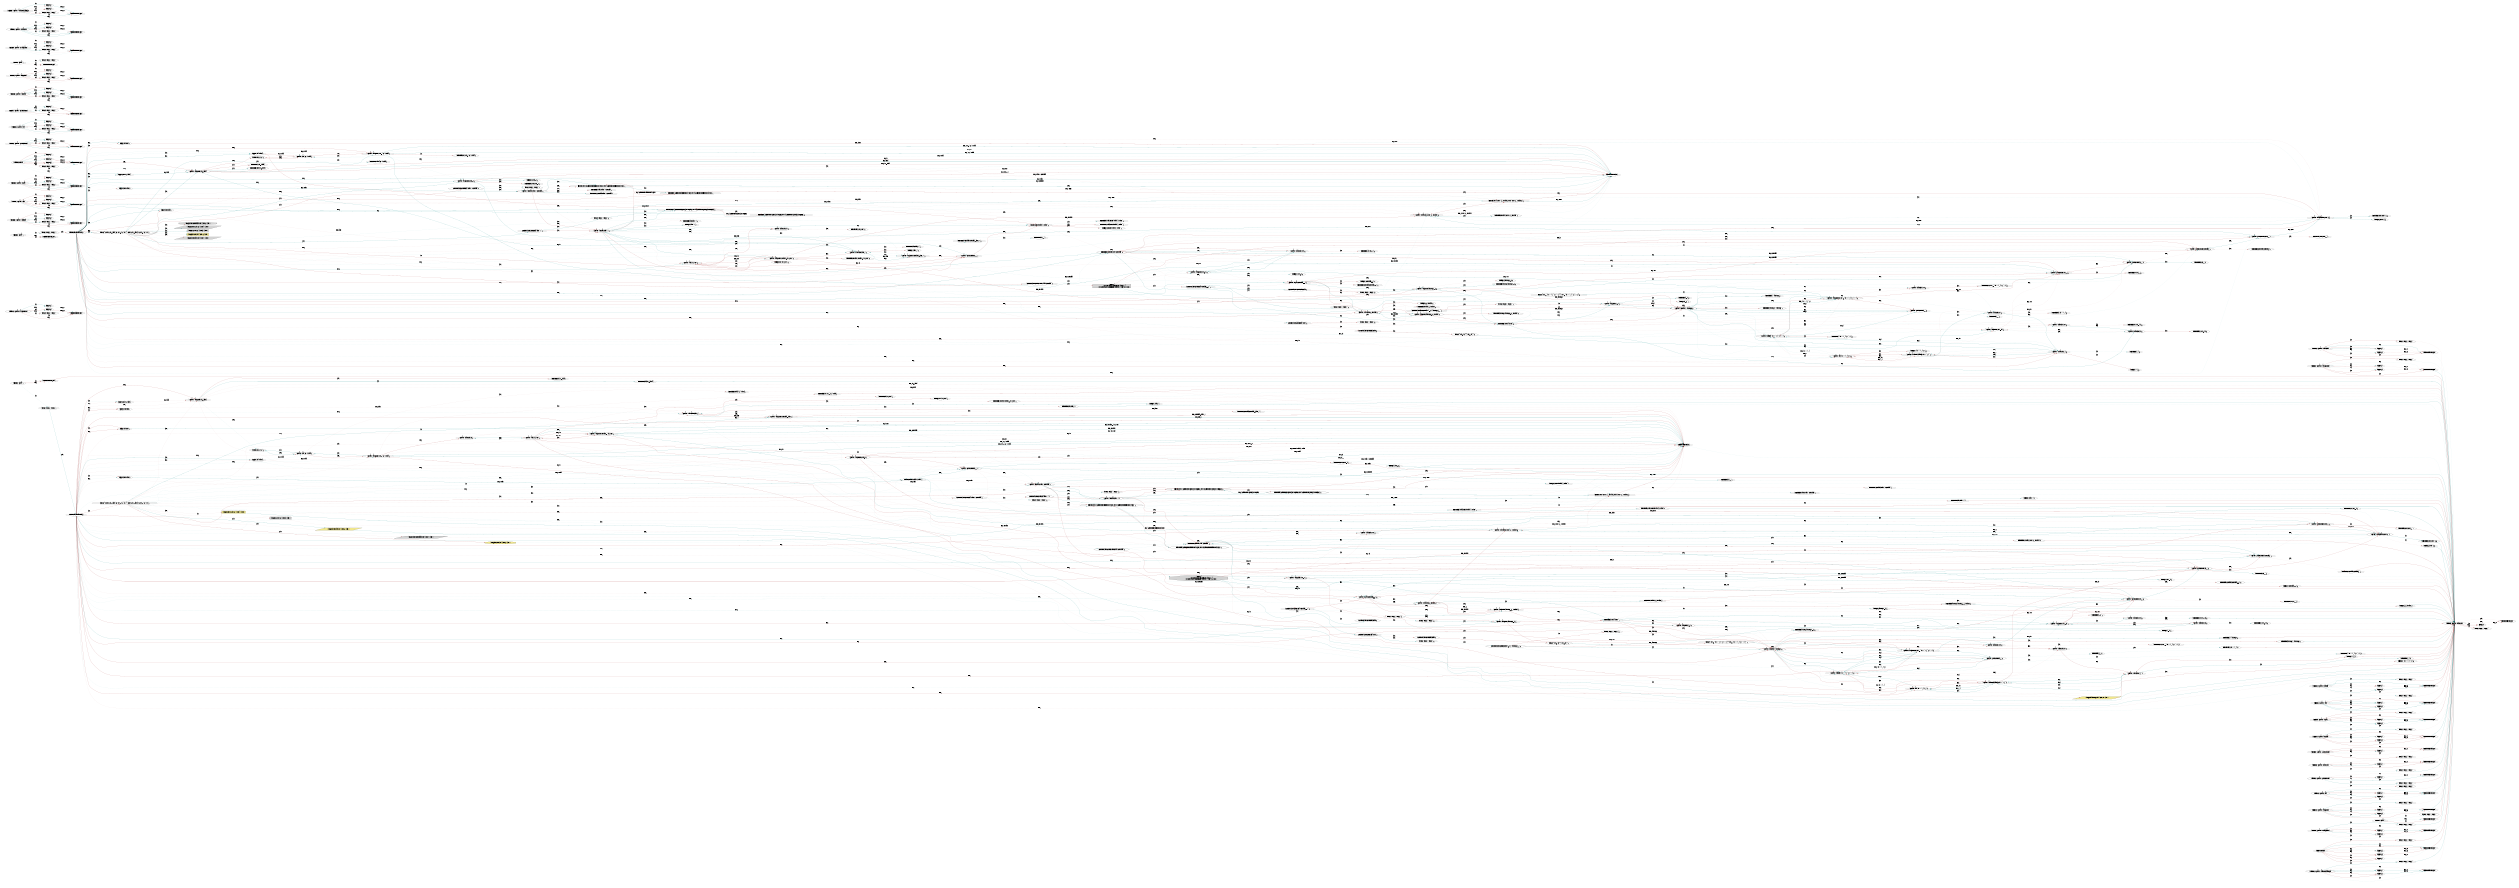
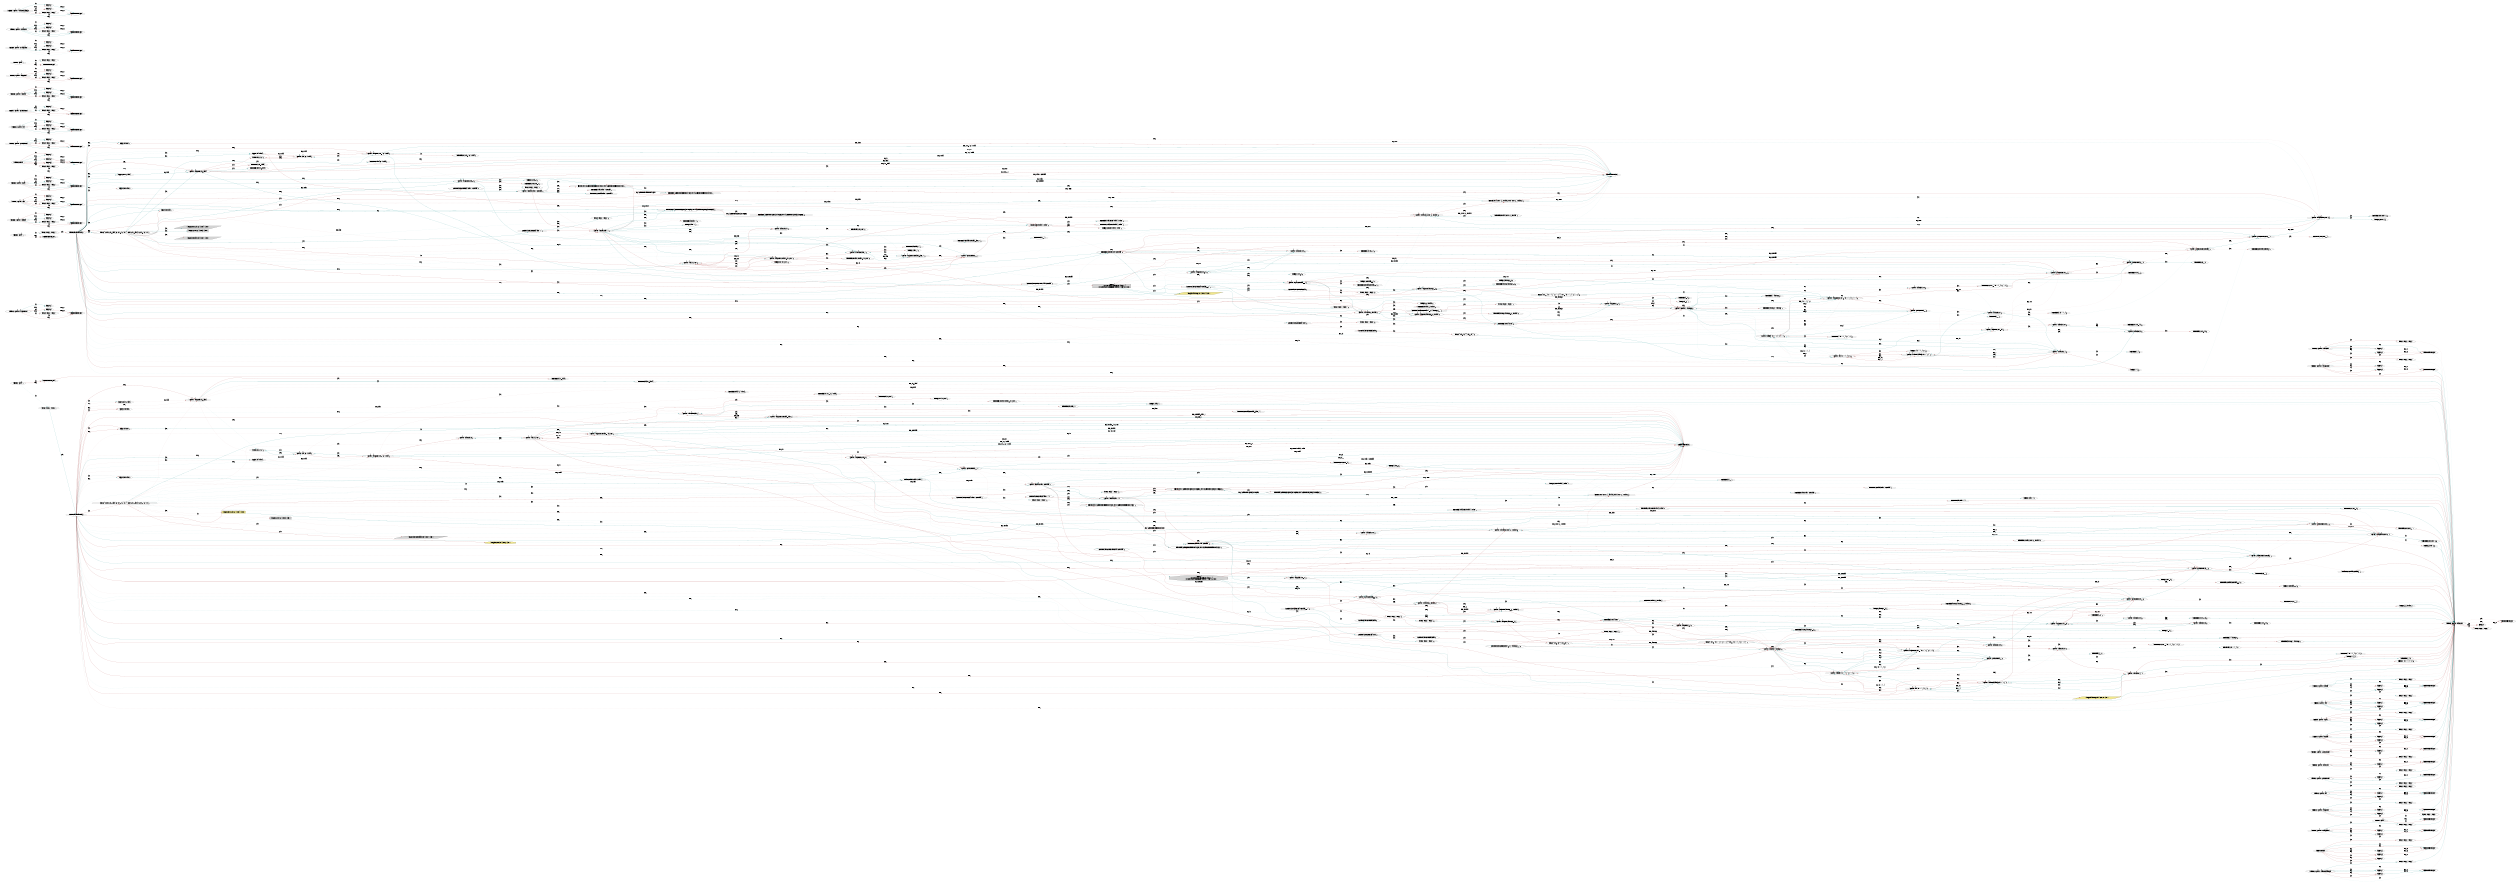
node "<(LOCAL,size_t octets_left: size_t)<SUB>8</SUB>>": removed
node "<(LOCAL,int count: int)<SUB>6</SUB>>": removed
node "<(LOCAL,int bits_to_go: int)<SUB>24</SUB>>": added
node "<(LOCAL,int zero_bits: int)<SUB>6</SUB>>": removed
